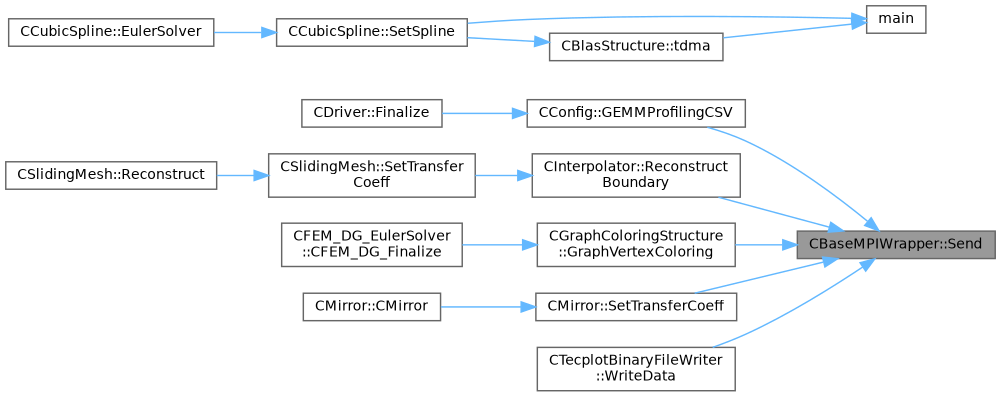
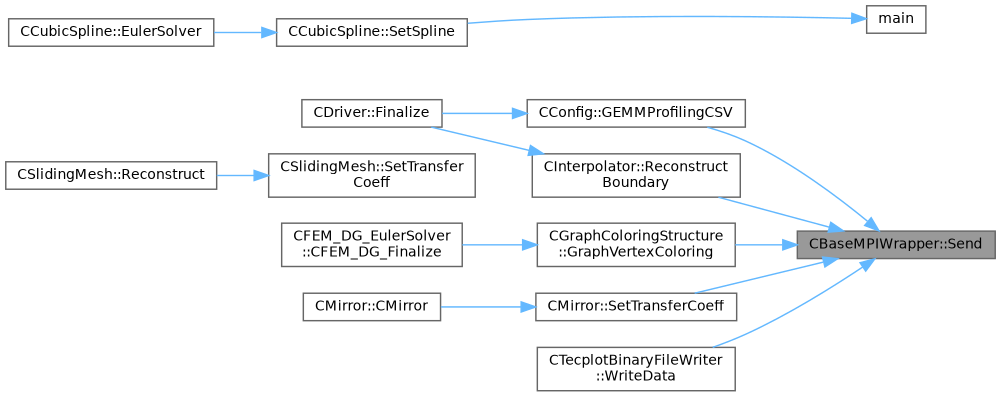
node "CBlasStructure::tdma": removed
edge "CSlidingMesh::SetTransfer Coeff" -> "CInterpolator::Reconstruct Boundary": now "CDriver::Finalize" -> "CInterpolator::Reconstruct Boundary"
